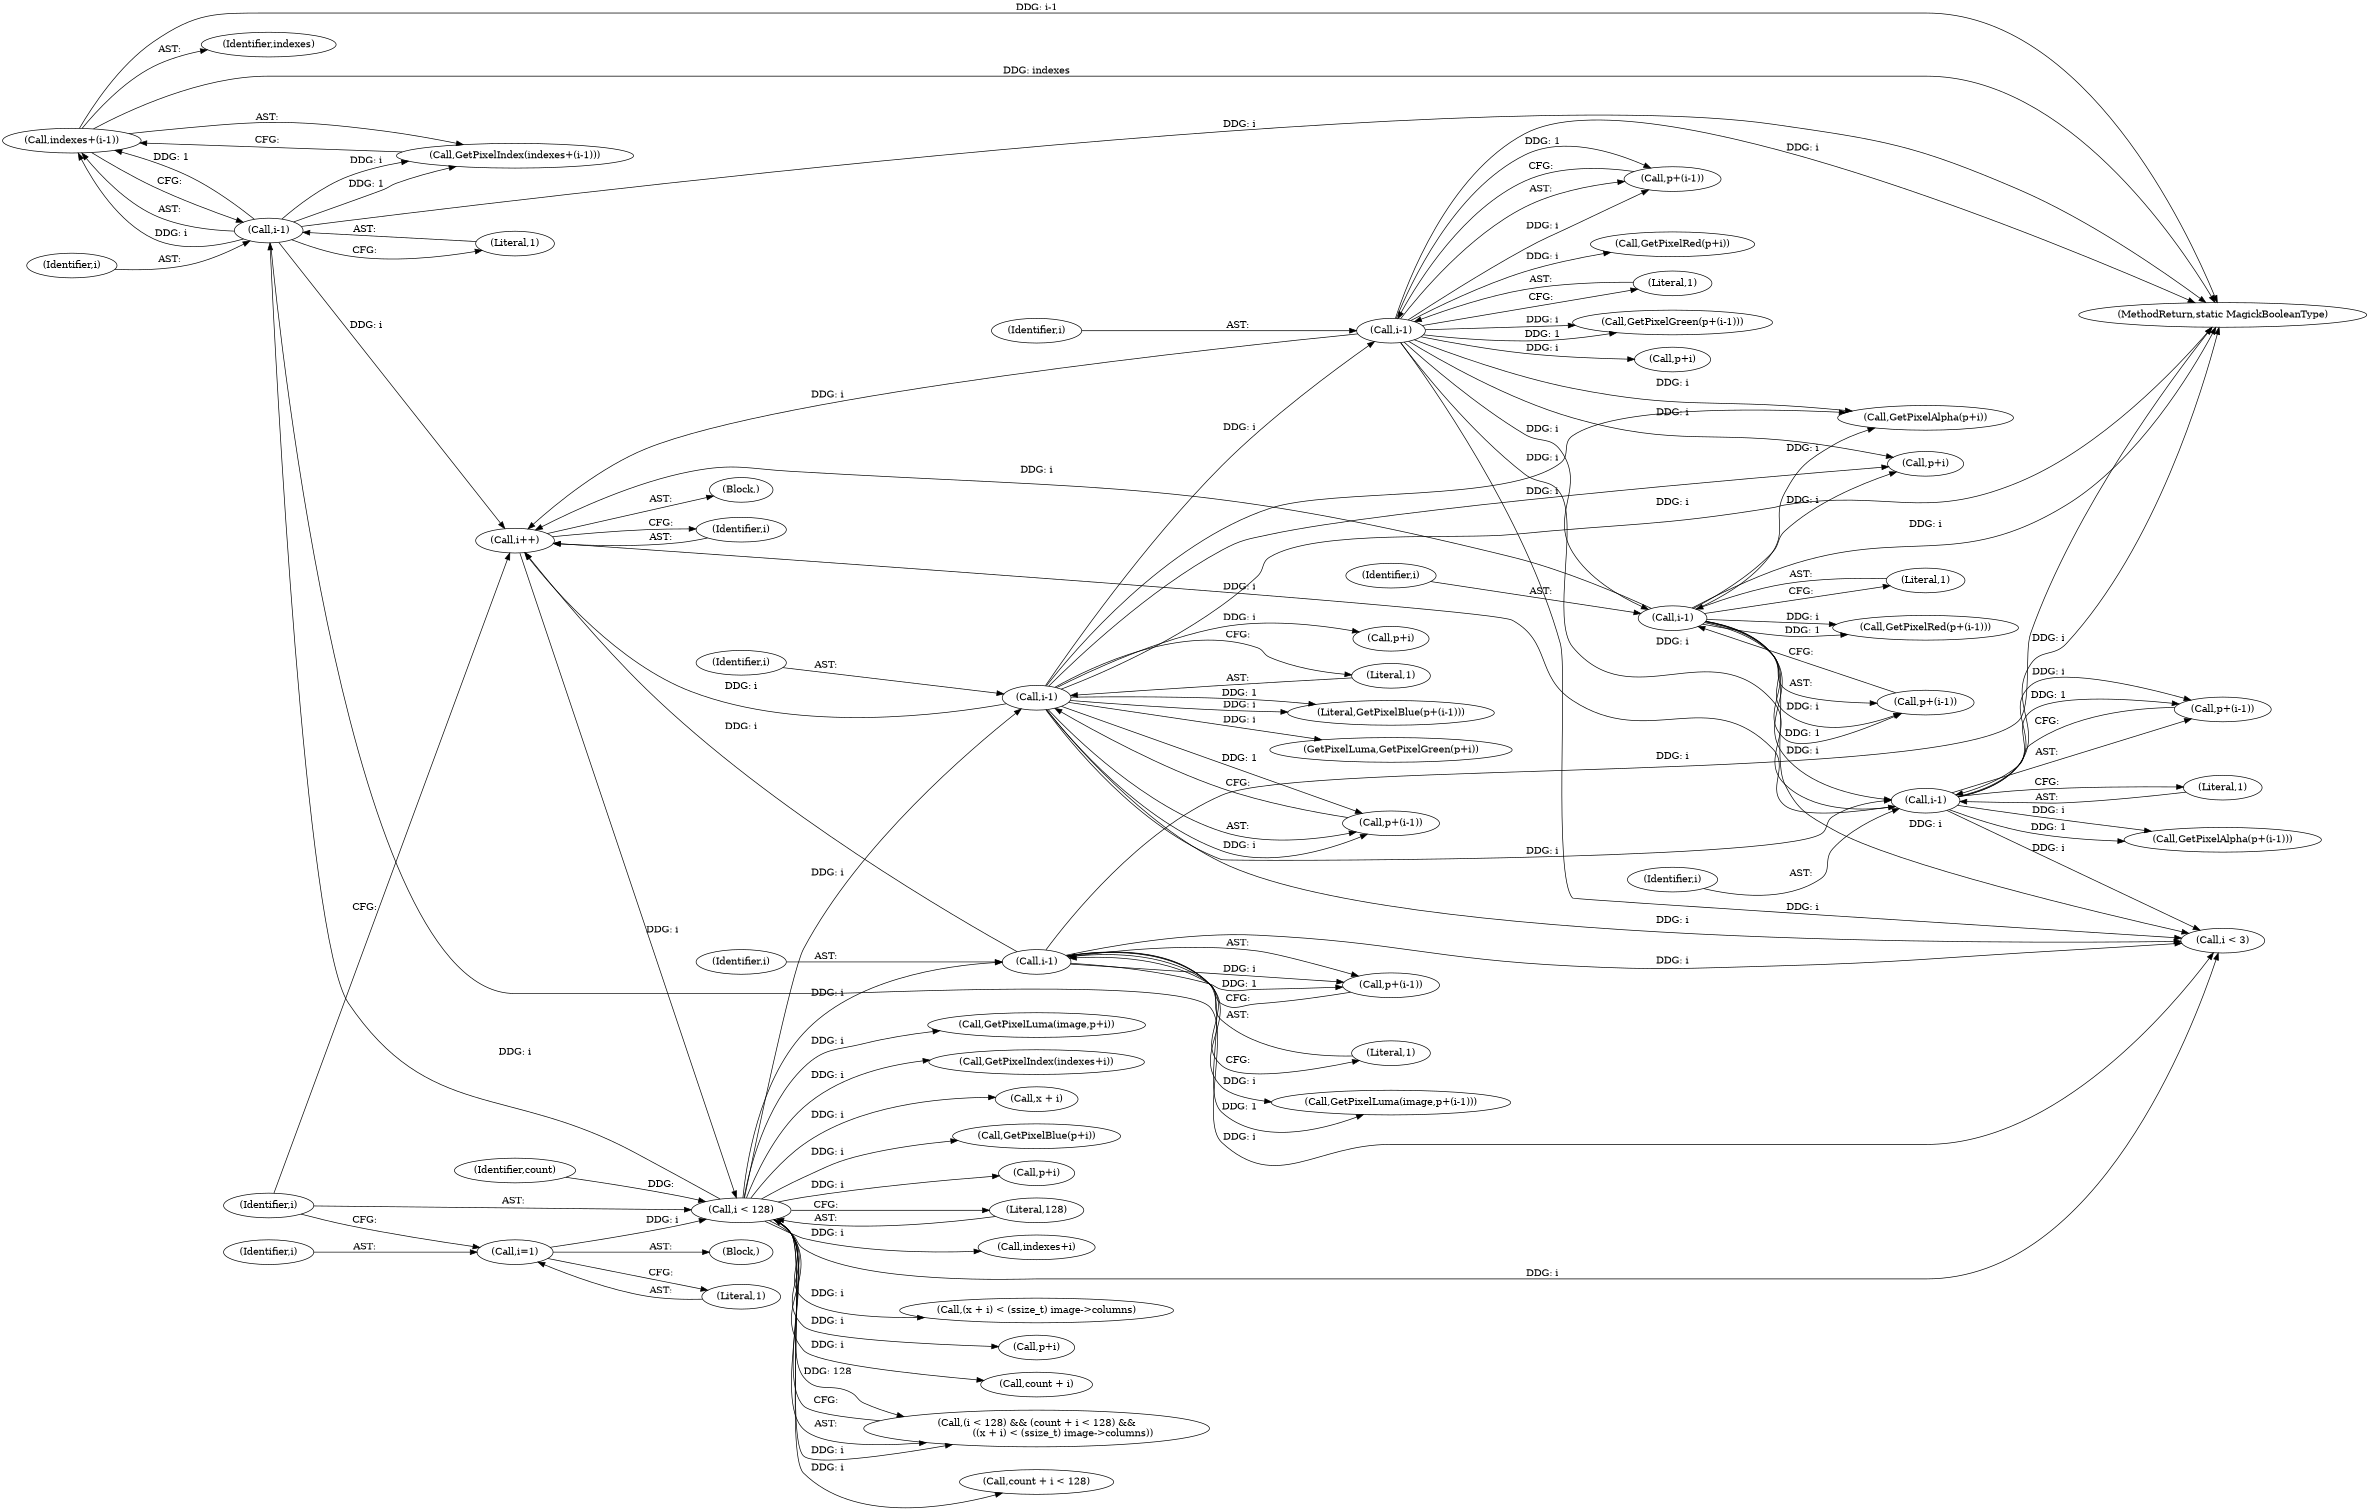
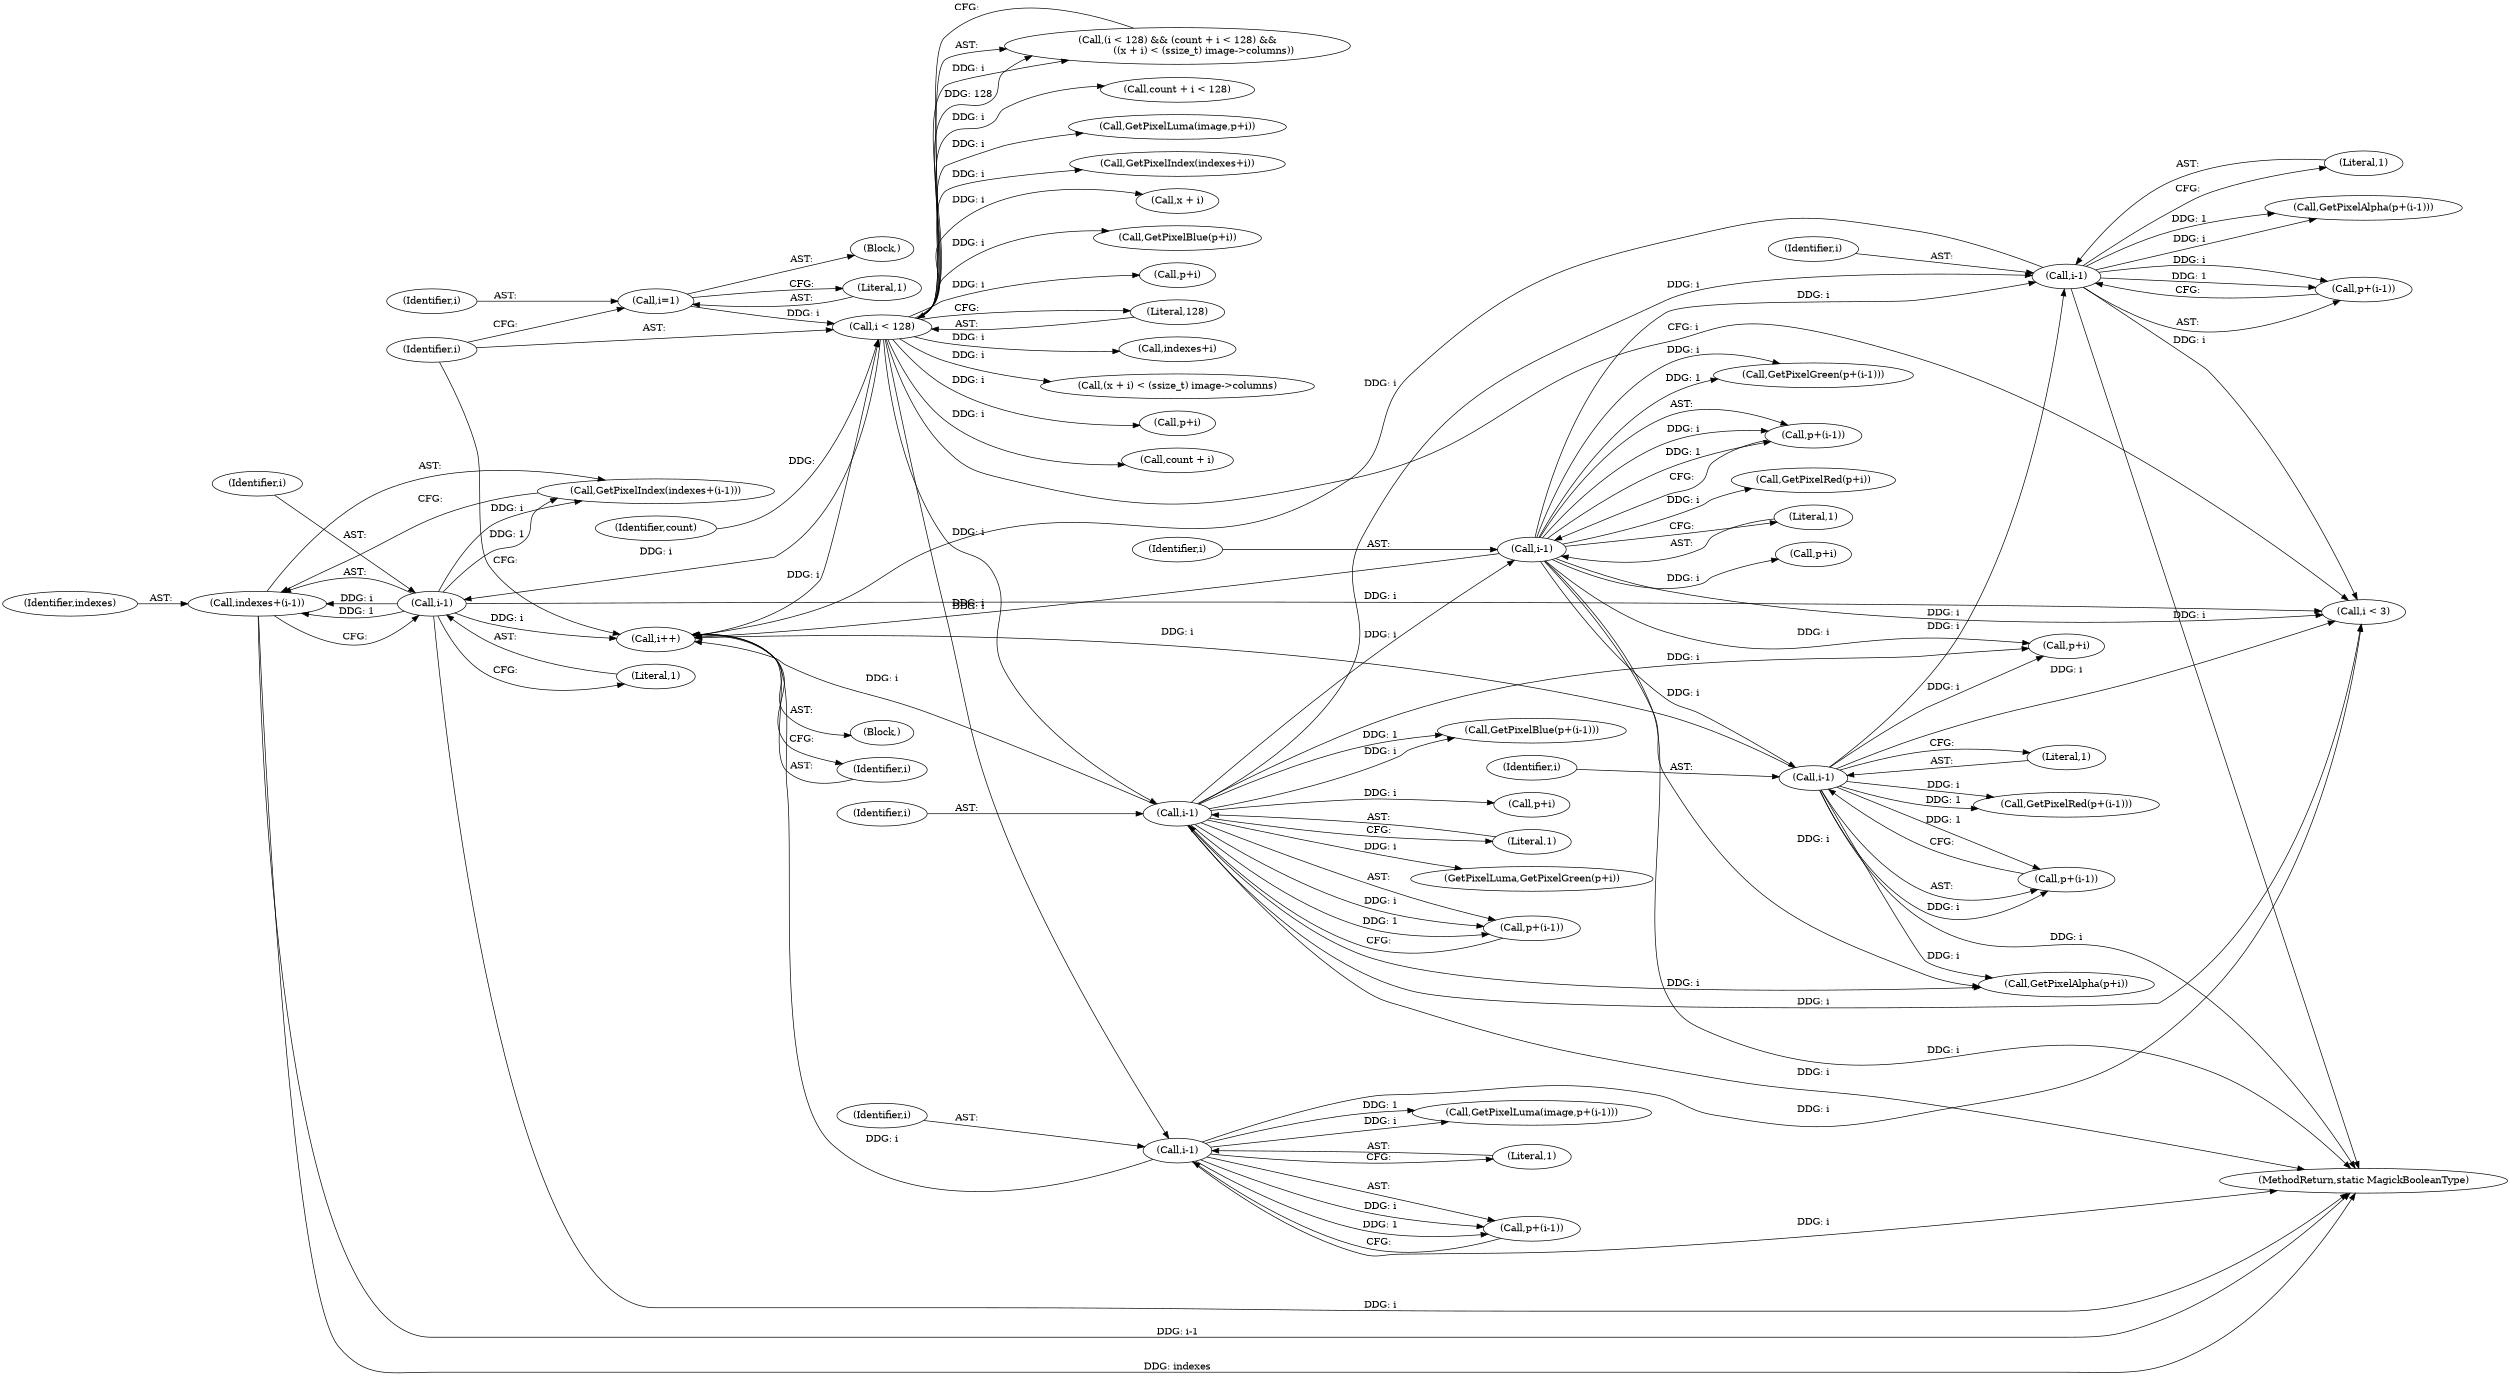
edge "(Call,indexes+(i-1))" -> "(Identifier,indexes)": reversed
node "(Literal,GetPixelBlue(p+(i-1)))": label "(Literal,GetPixelBlue(p+(i-1)))" -> "(Call,GetPixelBlue(p+(i-1)))"
edge "(Call,i < 128)" -> "(Call,i < 3)": label "DDG: i" -> "CFG: i"
